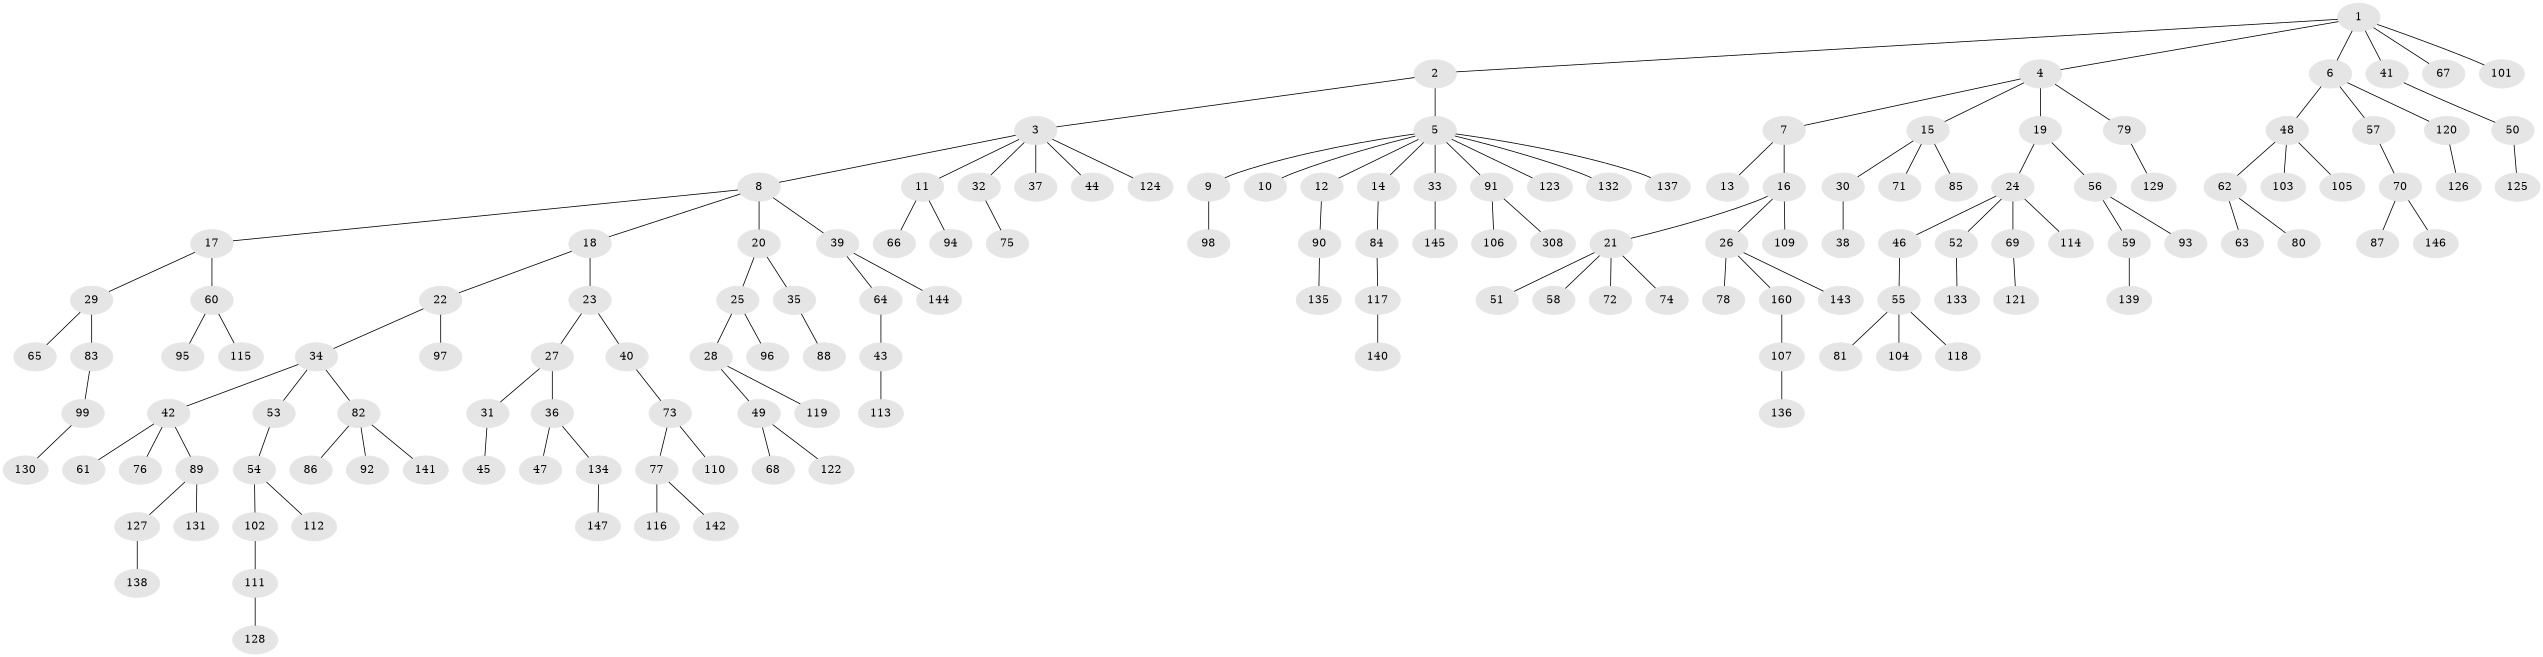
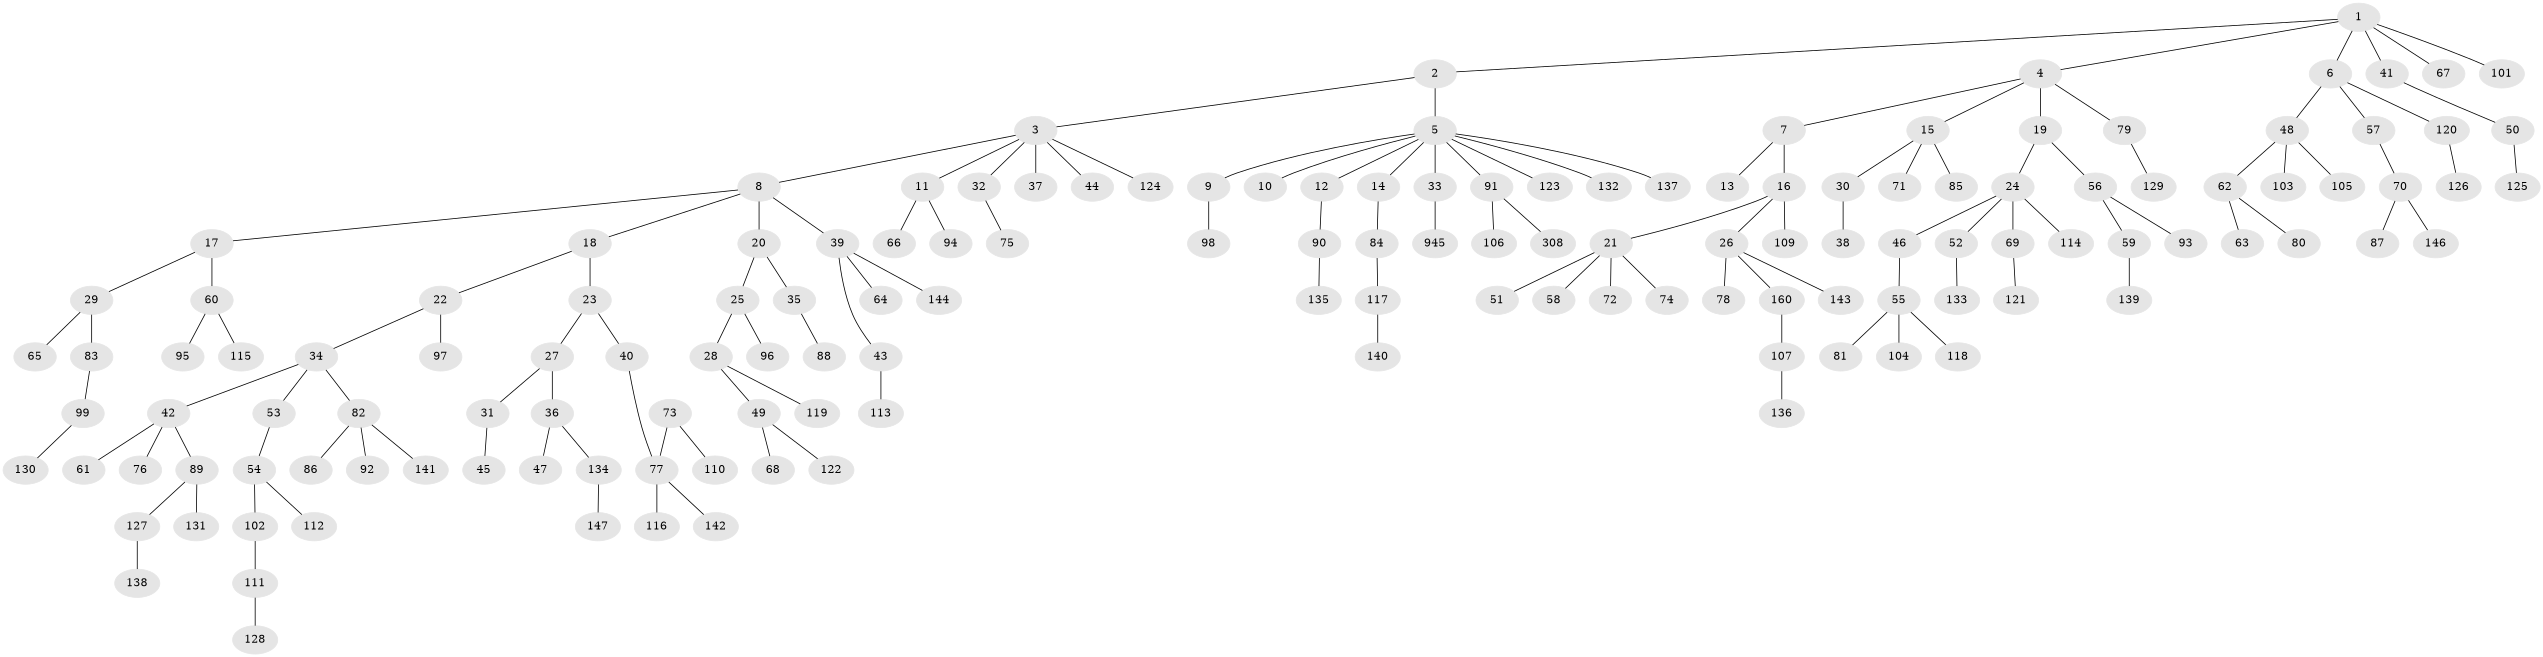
node "145": label "145" -> "945"
edge "64" -- "43": now "39" -- "43"
edge "40" -- "73": now "40" -- "77"
